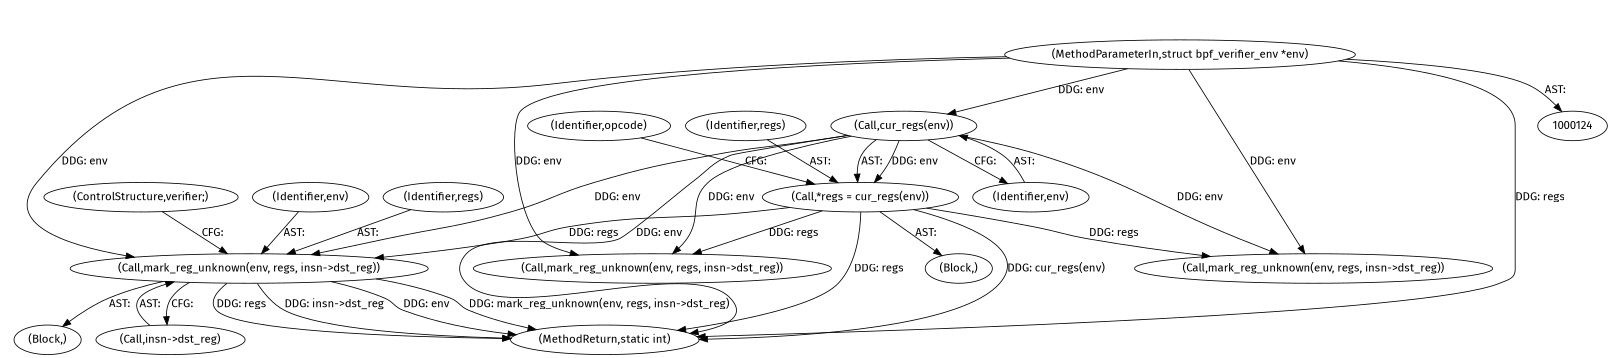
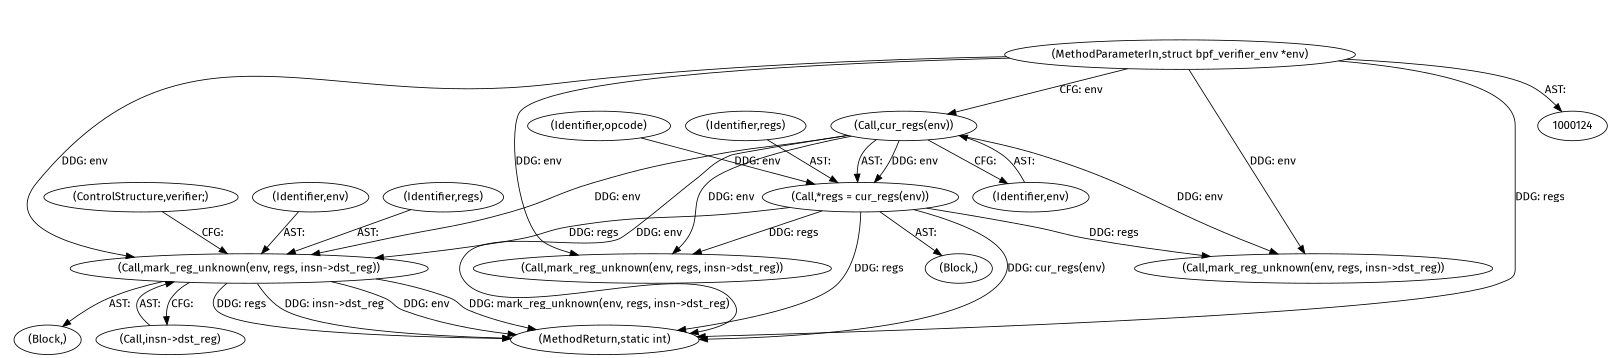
edge "(MethodParameterIn,struct bpf_verifier_env *env)" -> "(Call,cur_regs(env))": label "DDG: env" -> "CFG: env"
edge "(Identifier,opcode)" -> "(Call,*regs = cur_regs(env))": label "CFG: " -> "DDG: env"
